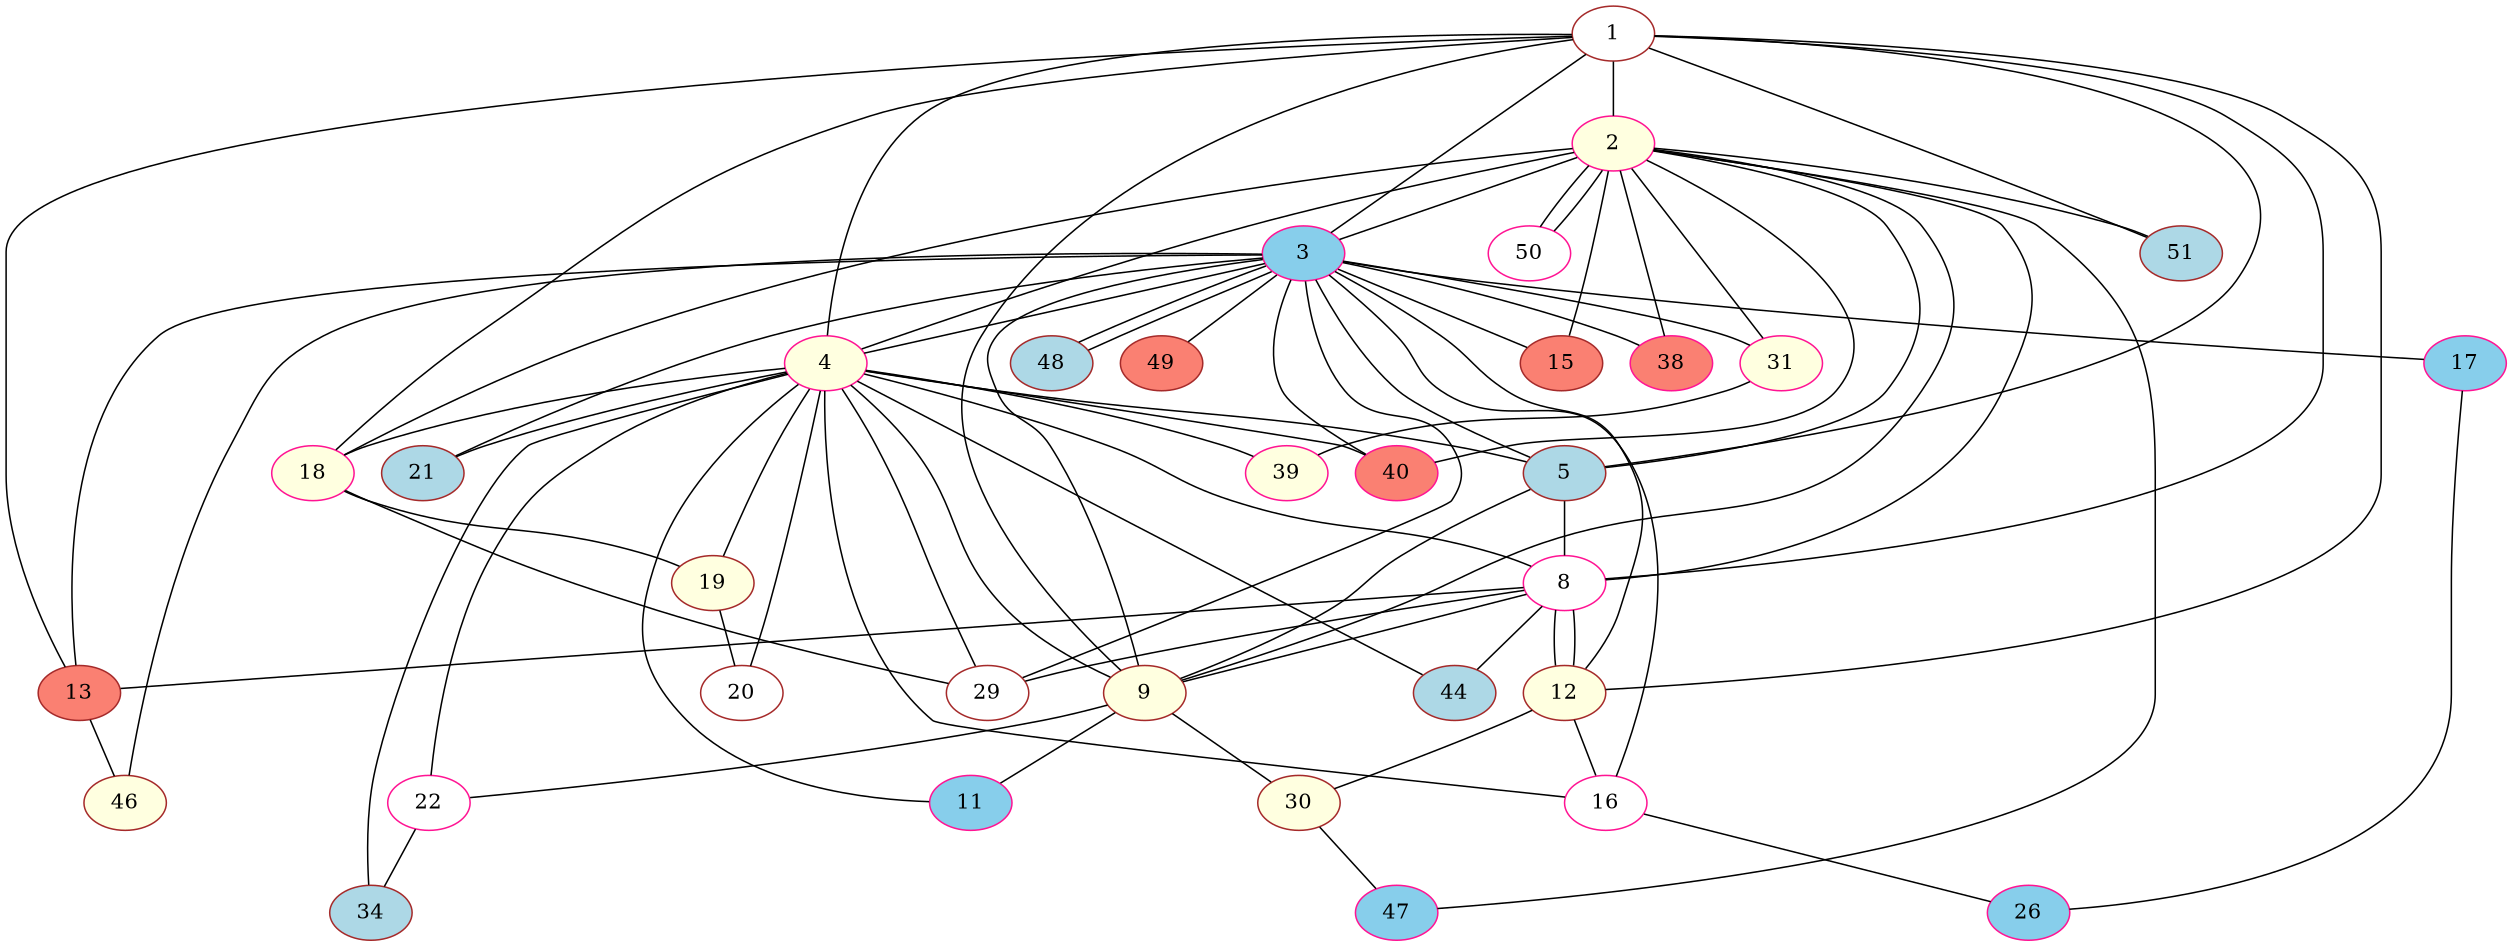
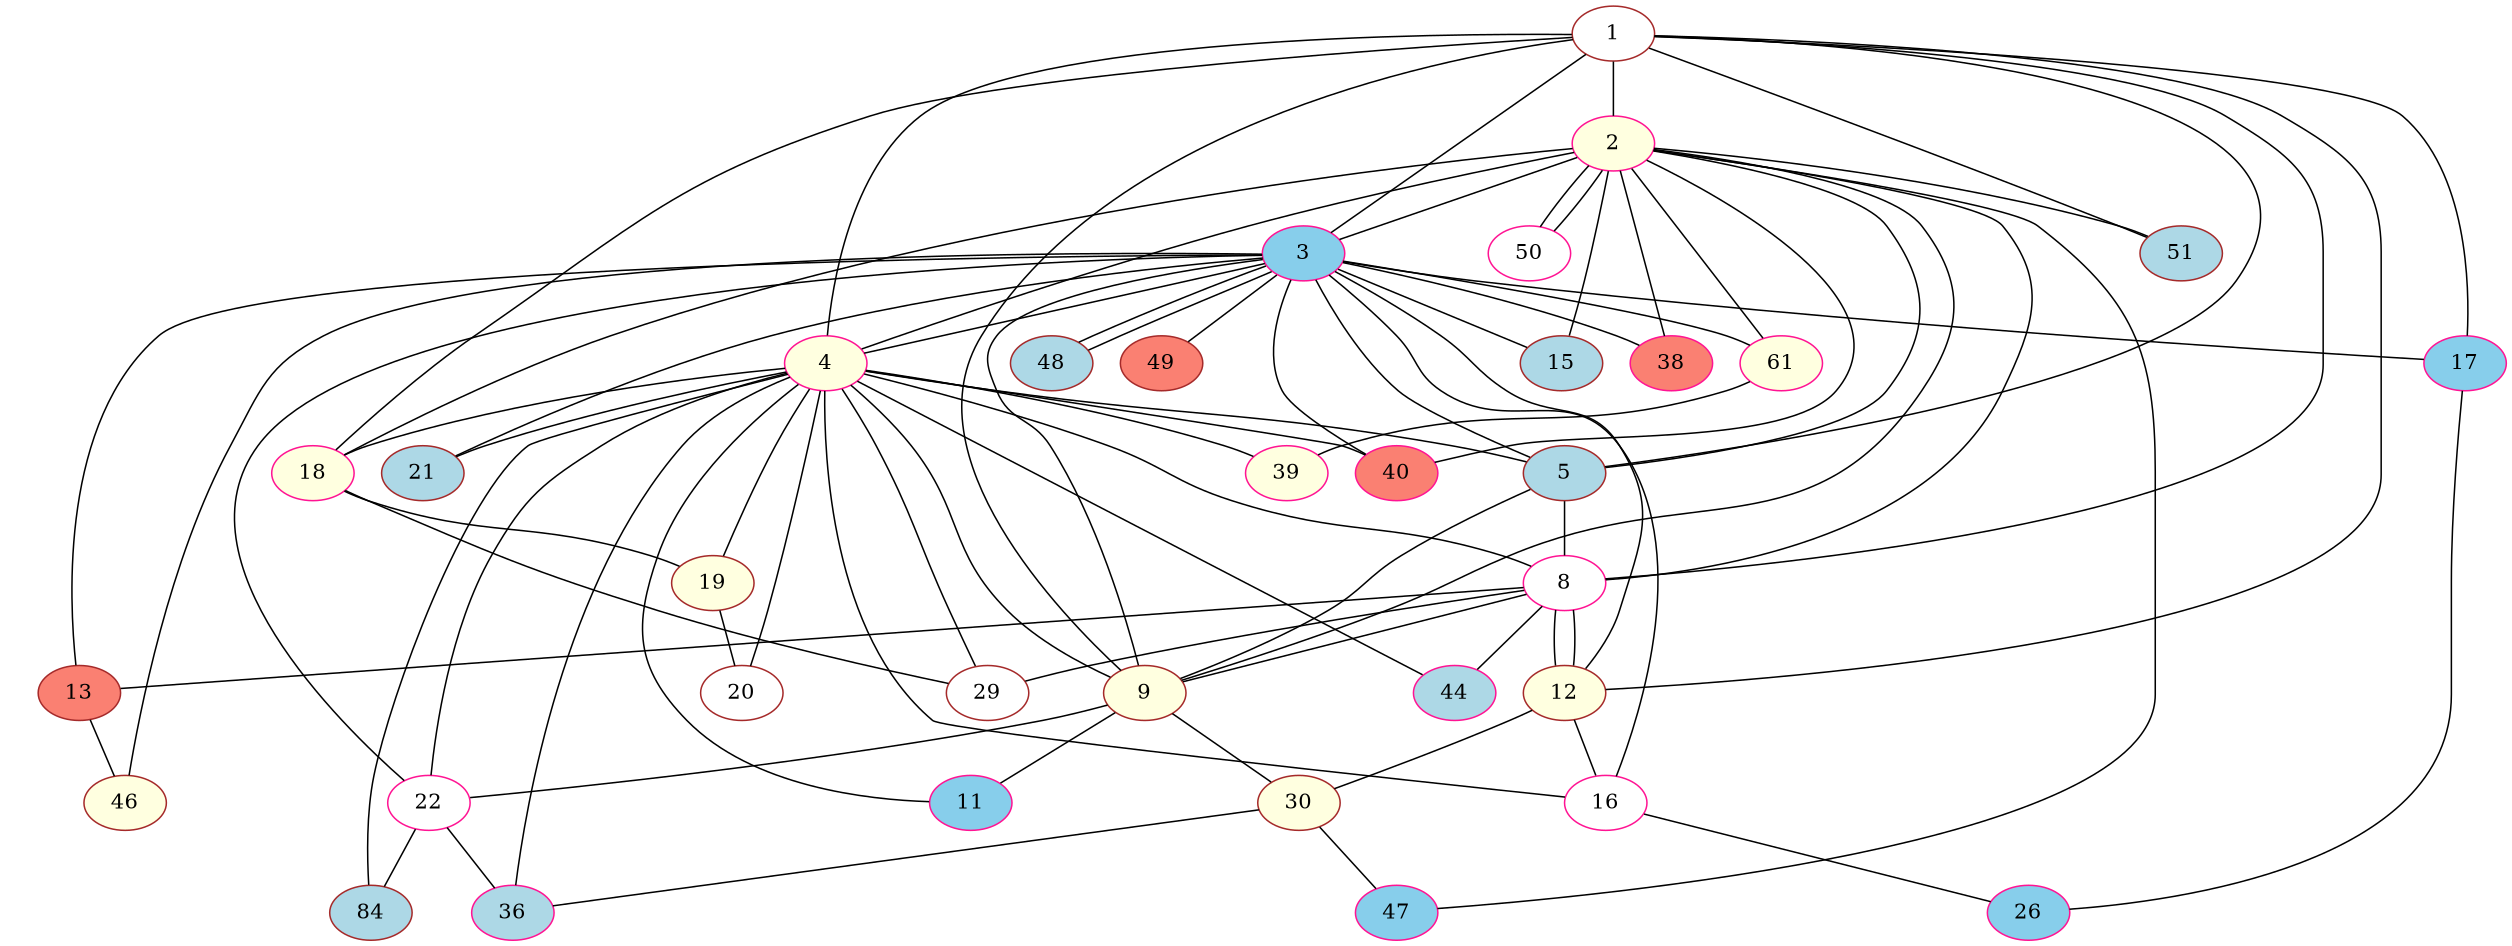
edge "1" -- "13": now "1" -- "17"
node "15": fillcolor salmon -> lightblue
node "31": label "31" -> "61"
edge "3" -- "29": now "3" -- "22"
node "44": color brown -> deeppink
node "34": label "34" -> "84"
node "36": added
